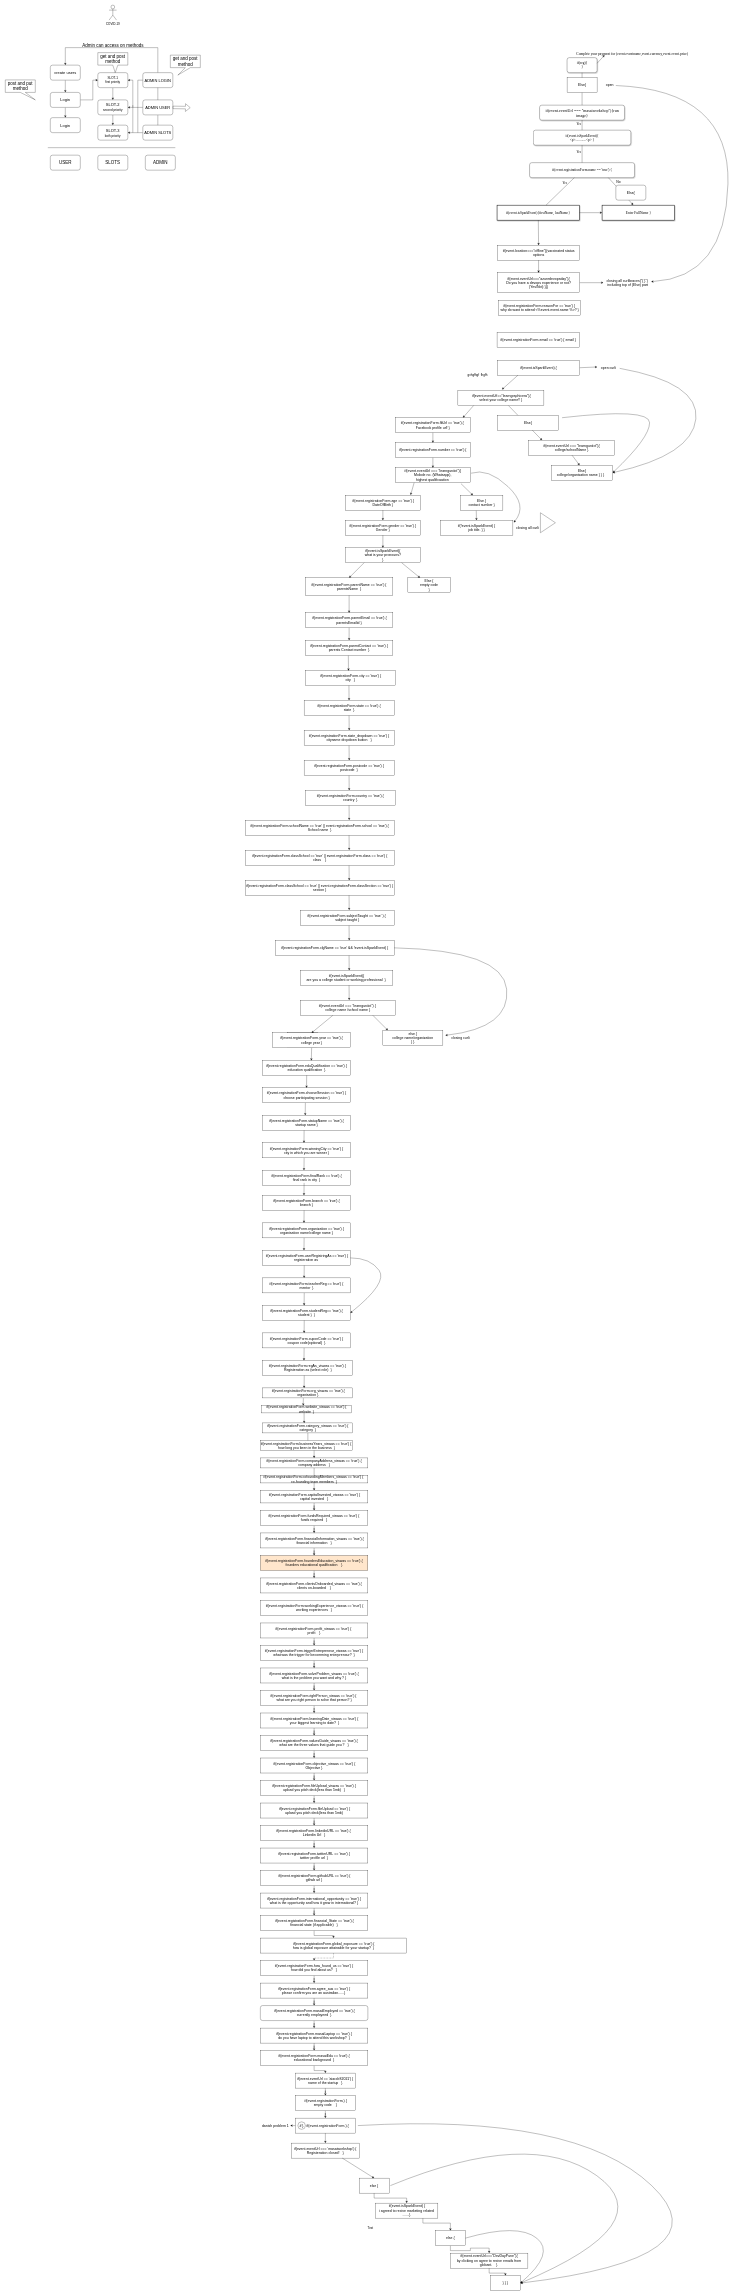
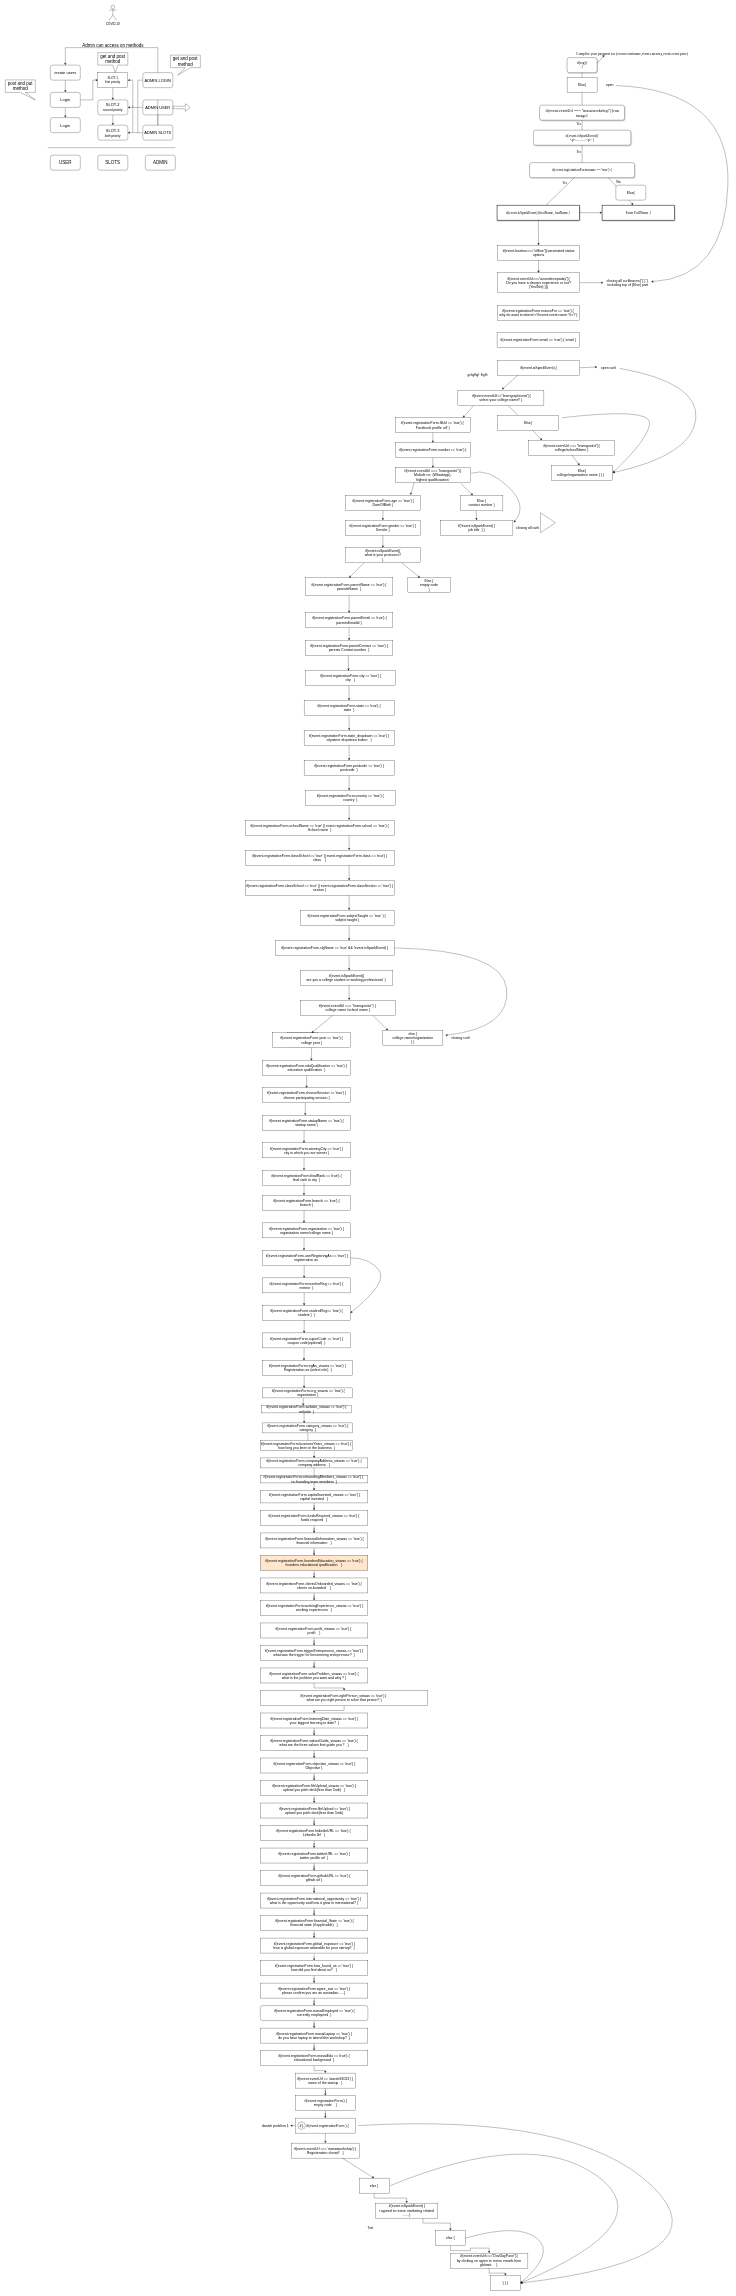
node "SLOT-1 first priority": shape rounded rectangle -> rectangle
edge "ADMIN LOGIN" -- "ADMIN USER": now "ADMIN SLOTS" -- "ADMIN USER"
node "if(event.registrationForm.reasonFor == 'true') { why do want to attend <%event.event.name %>? }": moved (539, 308) -> (538, 313)
edge "if(event.registrationForm.clientsOnboarded_viswas == 'true') { clients on-boarded }" -> "if(event.registrationForm.workingExperience_viswas == 'true') { working experiences }": added
node "if(event.registrationForm.rightPerson_viswas == 'true') { what are you right person to solve that person? }": size 108x15 -> 168x15
node "if(event.registrationForm.global_exposure == 'true') { how is global exposure attainable for your startup? }": size 146x15 -> 108x15
